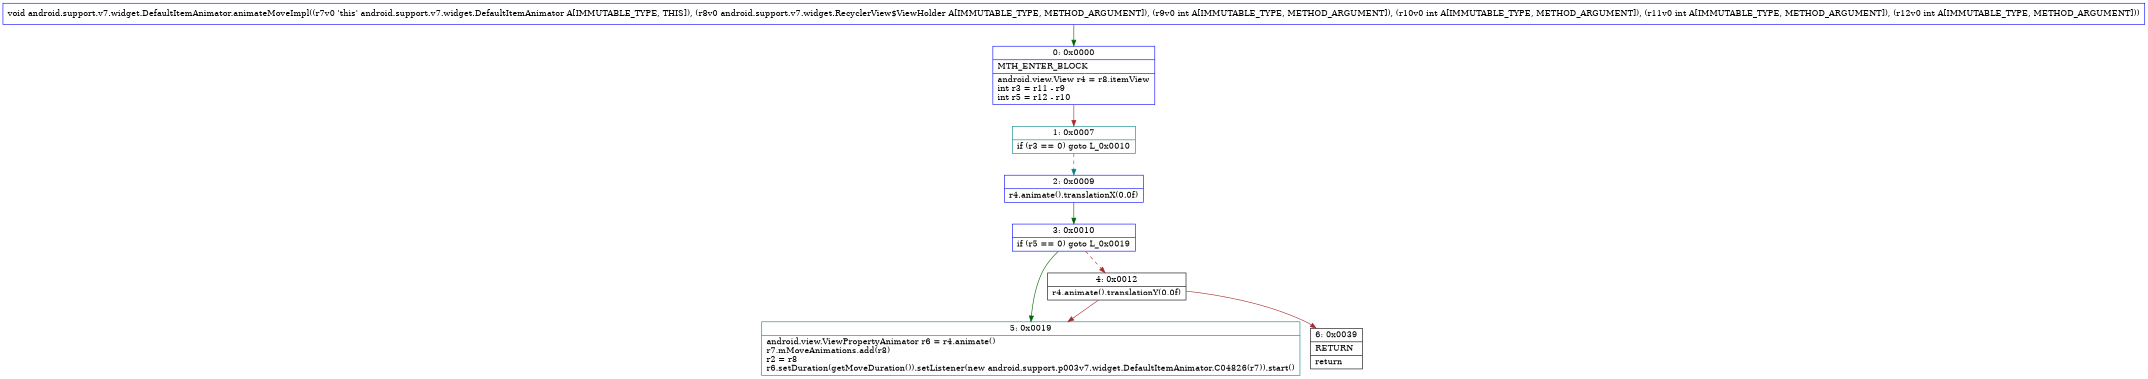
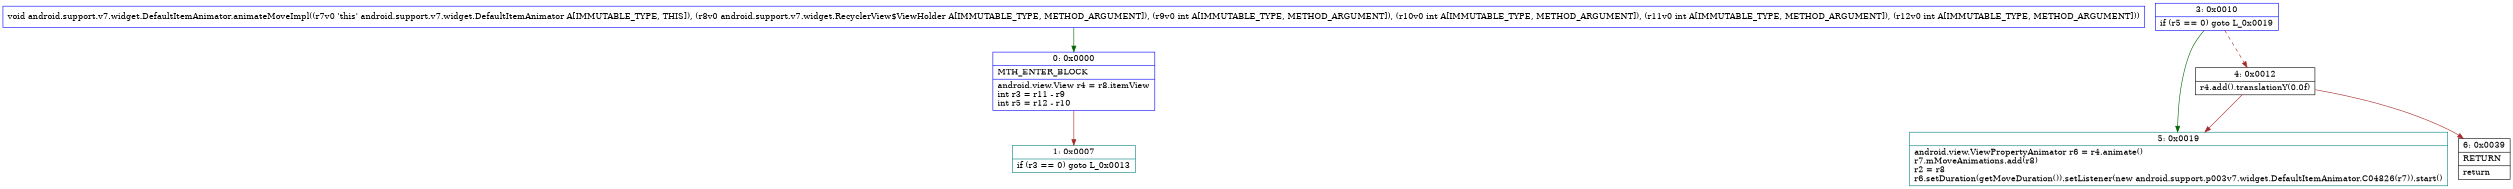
node "1: 0x0007": text "if (r3 == 0) goto L_0x0010" -> "if (r3 == 0) goto L_0x0013"
node "2: 0x0009": removed
node "4: 0x0012": text "r4.animate().translationY(0.0f)" -> "r4.add().translationY(0.0f)"
